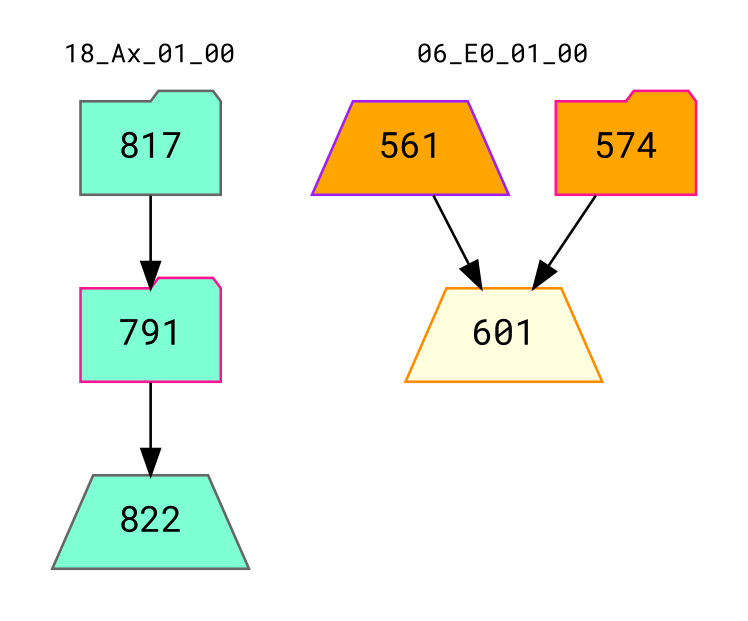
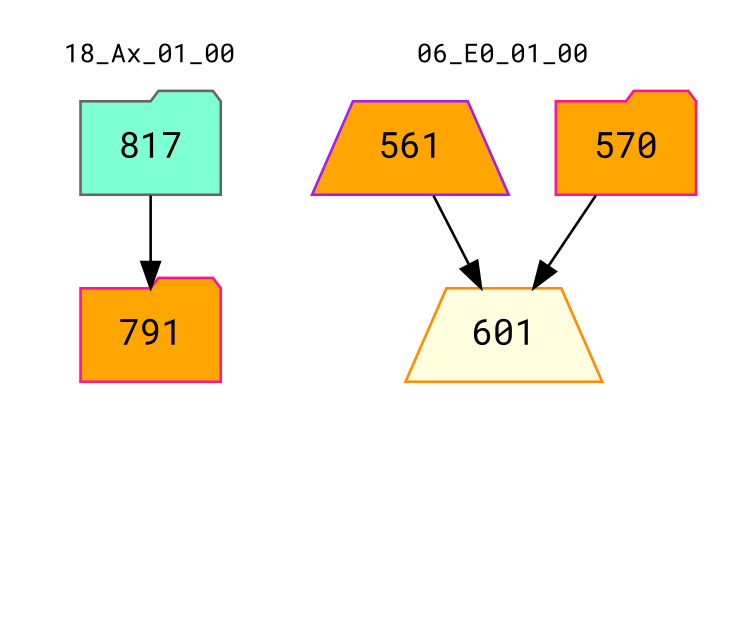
node "574": label "574" -> "570"
node "791": fillcolor aquamarine -> orange
node "822": removed
